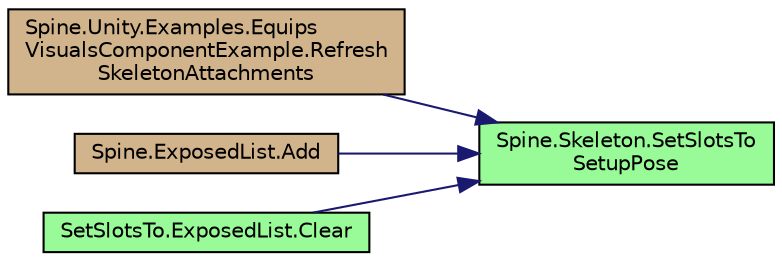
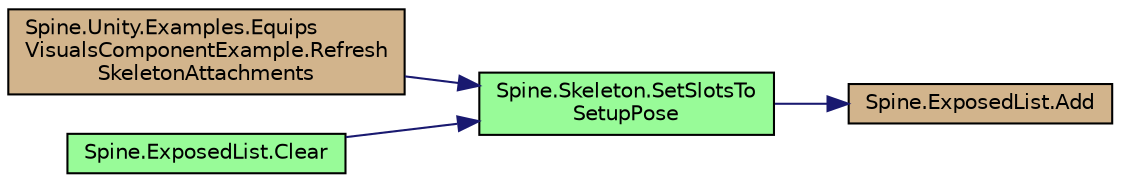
edge "Spine.ExposedList.Add" -> "Spine.Skeleton.SetSlotsTo SetupPose": reversed
node "SetSlotsTo.ExposedList.Clear": label "SetSlotsTo.ExposedList.Clear" -> "Spine.ExposedList.Clear"
